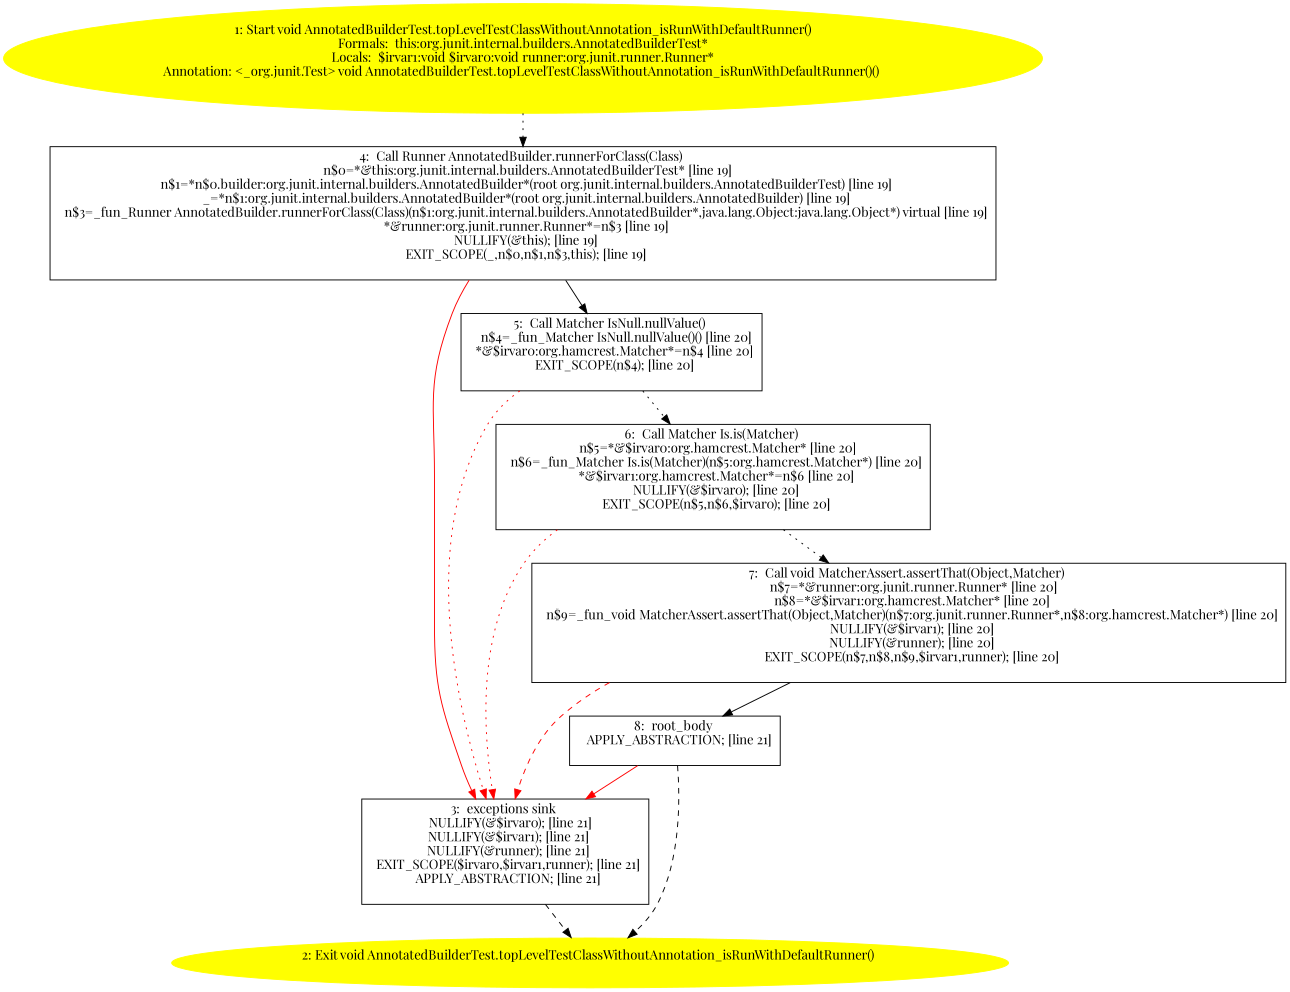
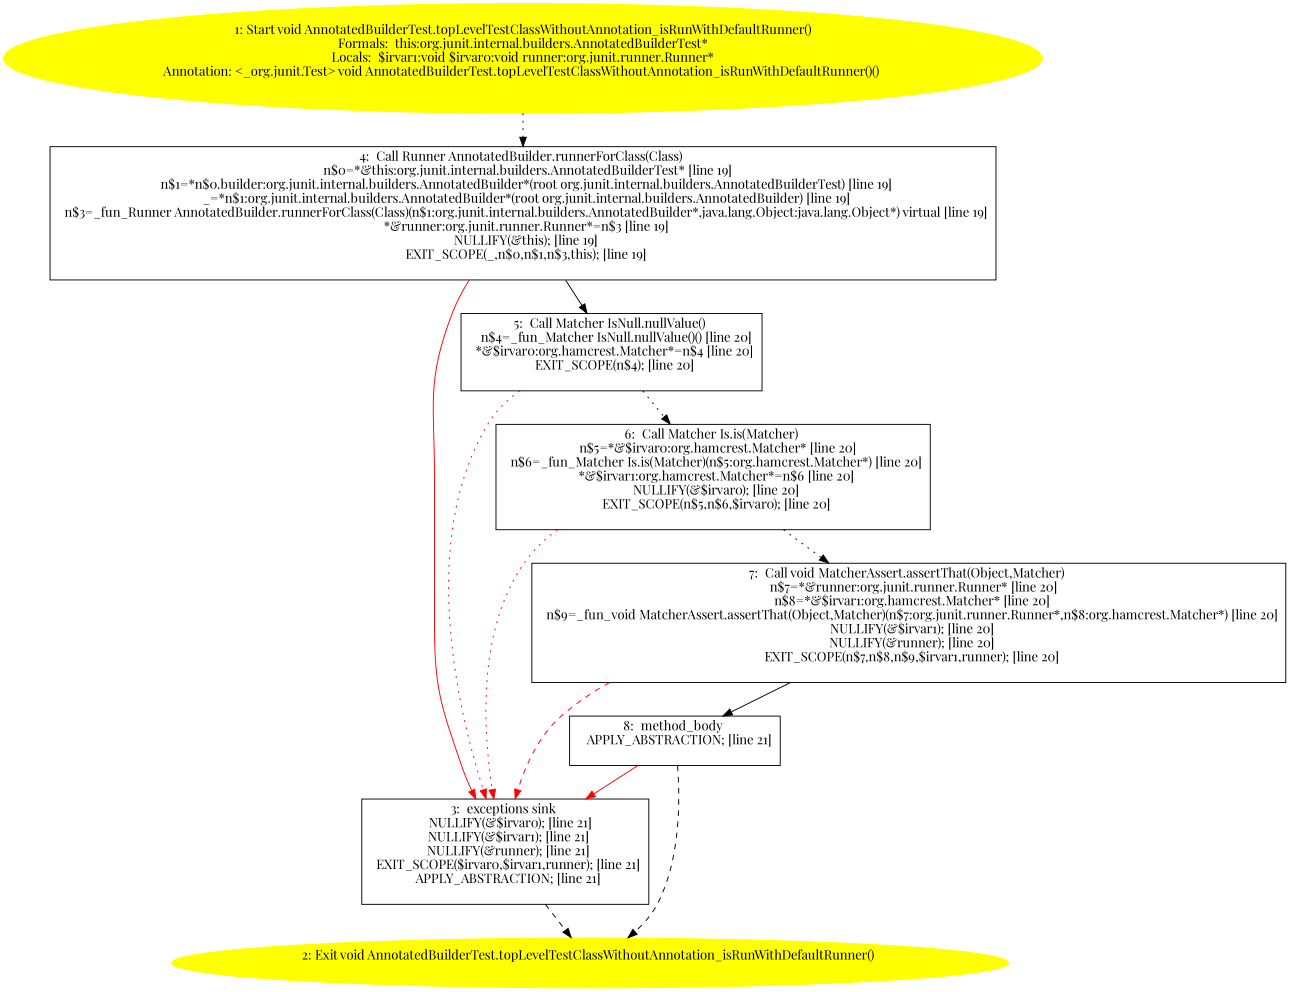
node "8:  root_body APPLY_ABSTRACTION; [line 21]": label "8:  root_body APPLY_ABSTRACTION; [line 21]" -> "8:  method_body APPLY_ABSTRACTION; [line 21]"
